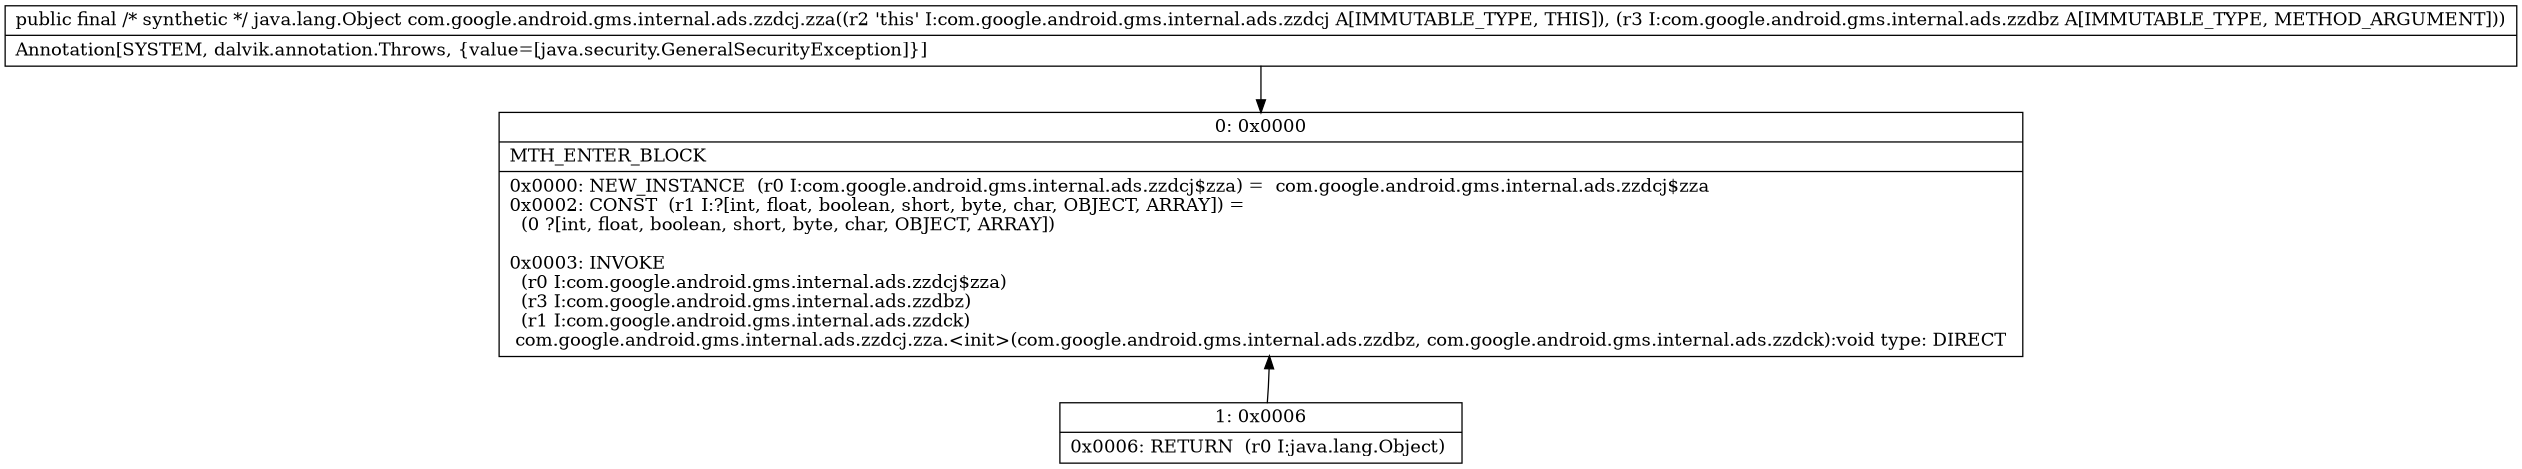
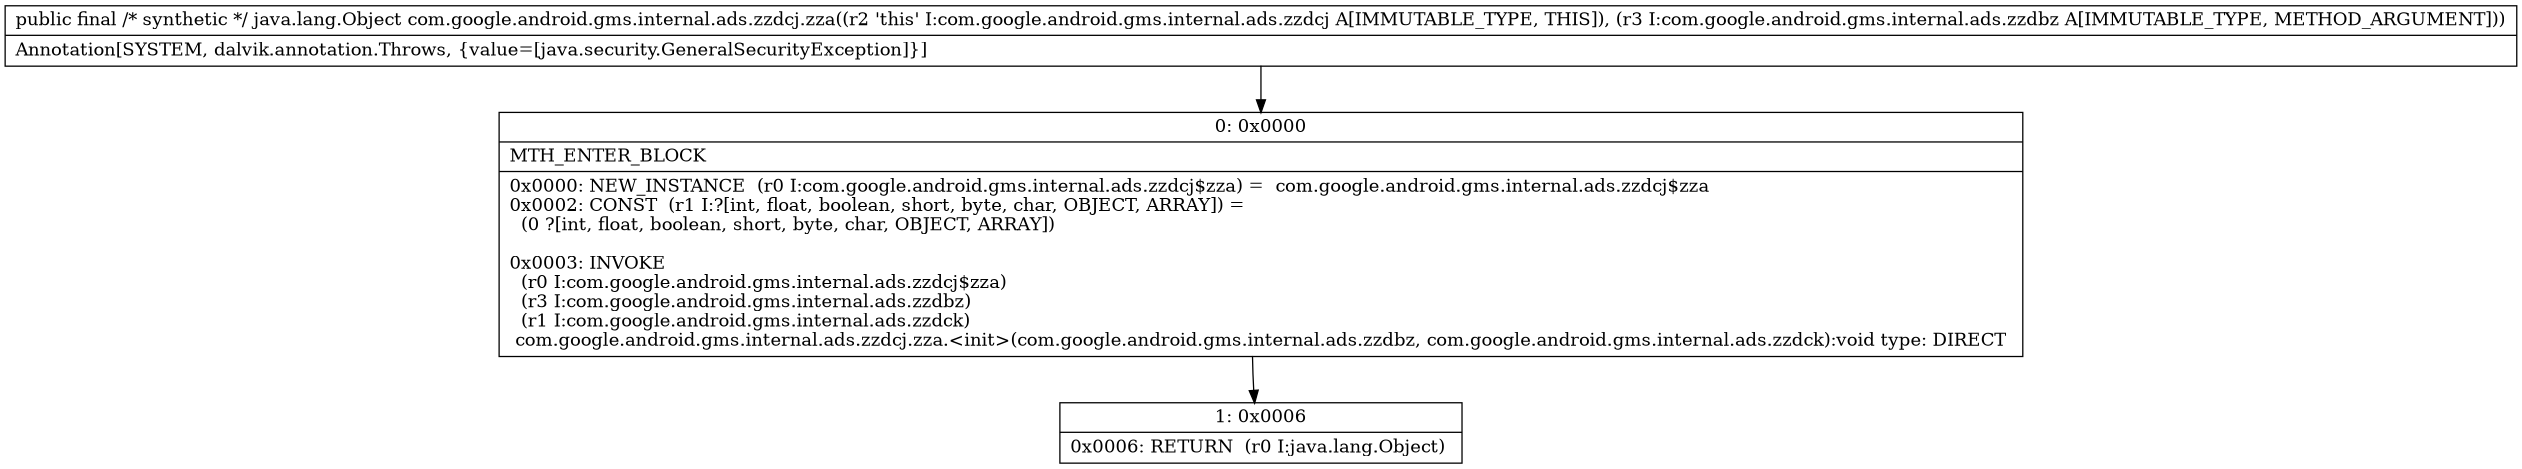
edge "1: 0x0006" -> "0: 0x0000": reversed
